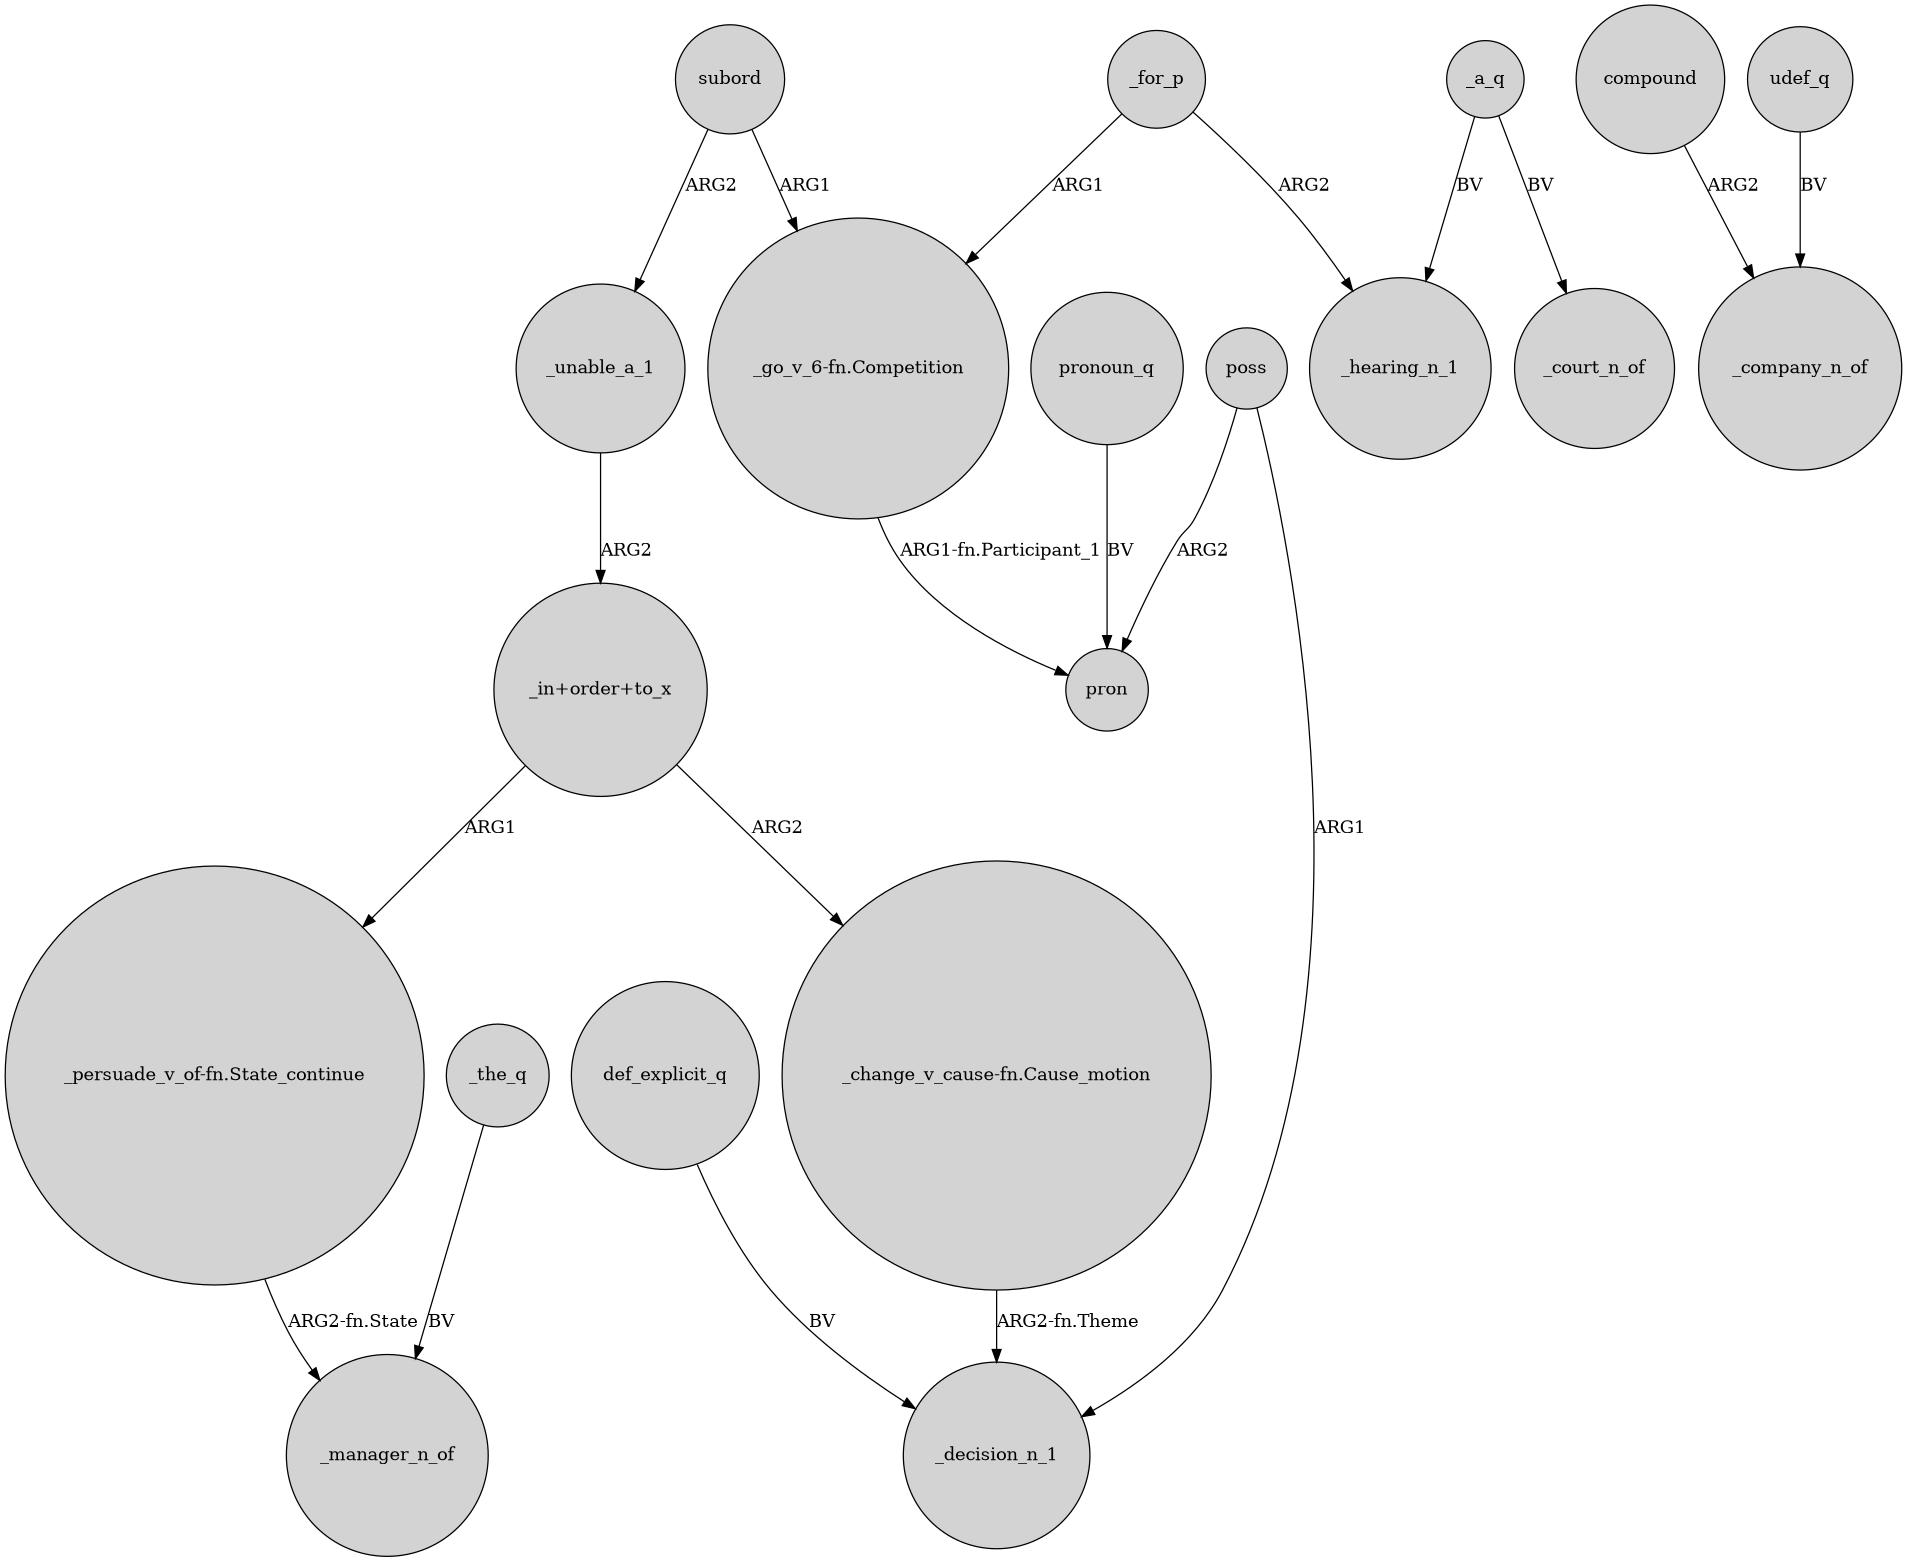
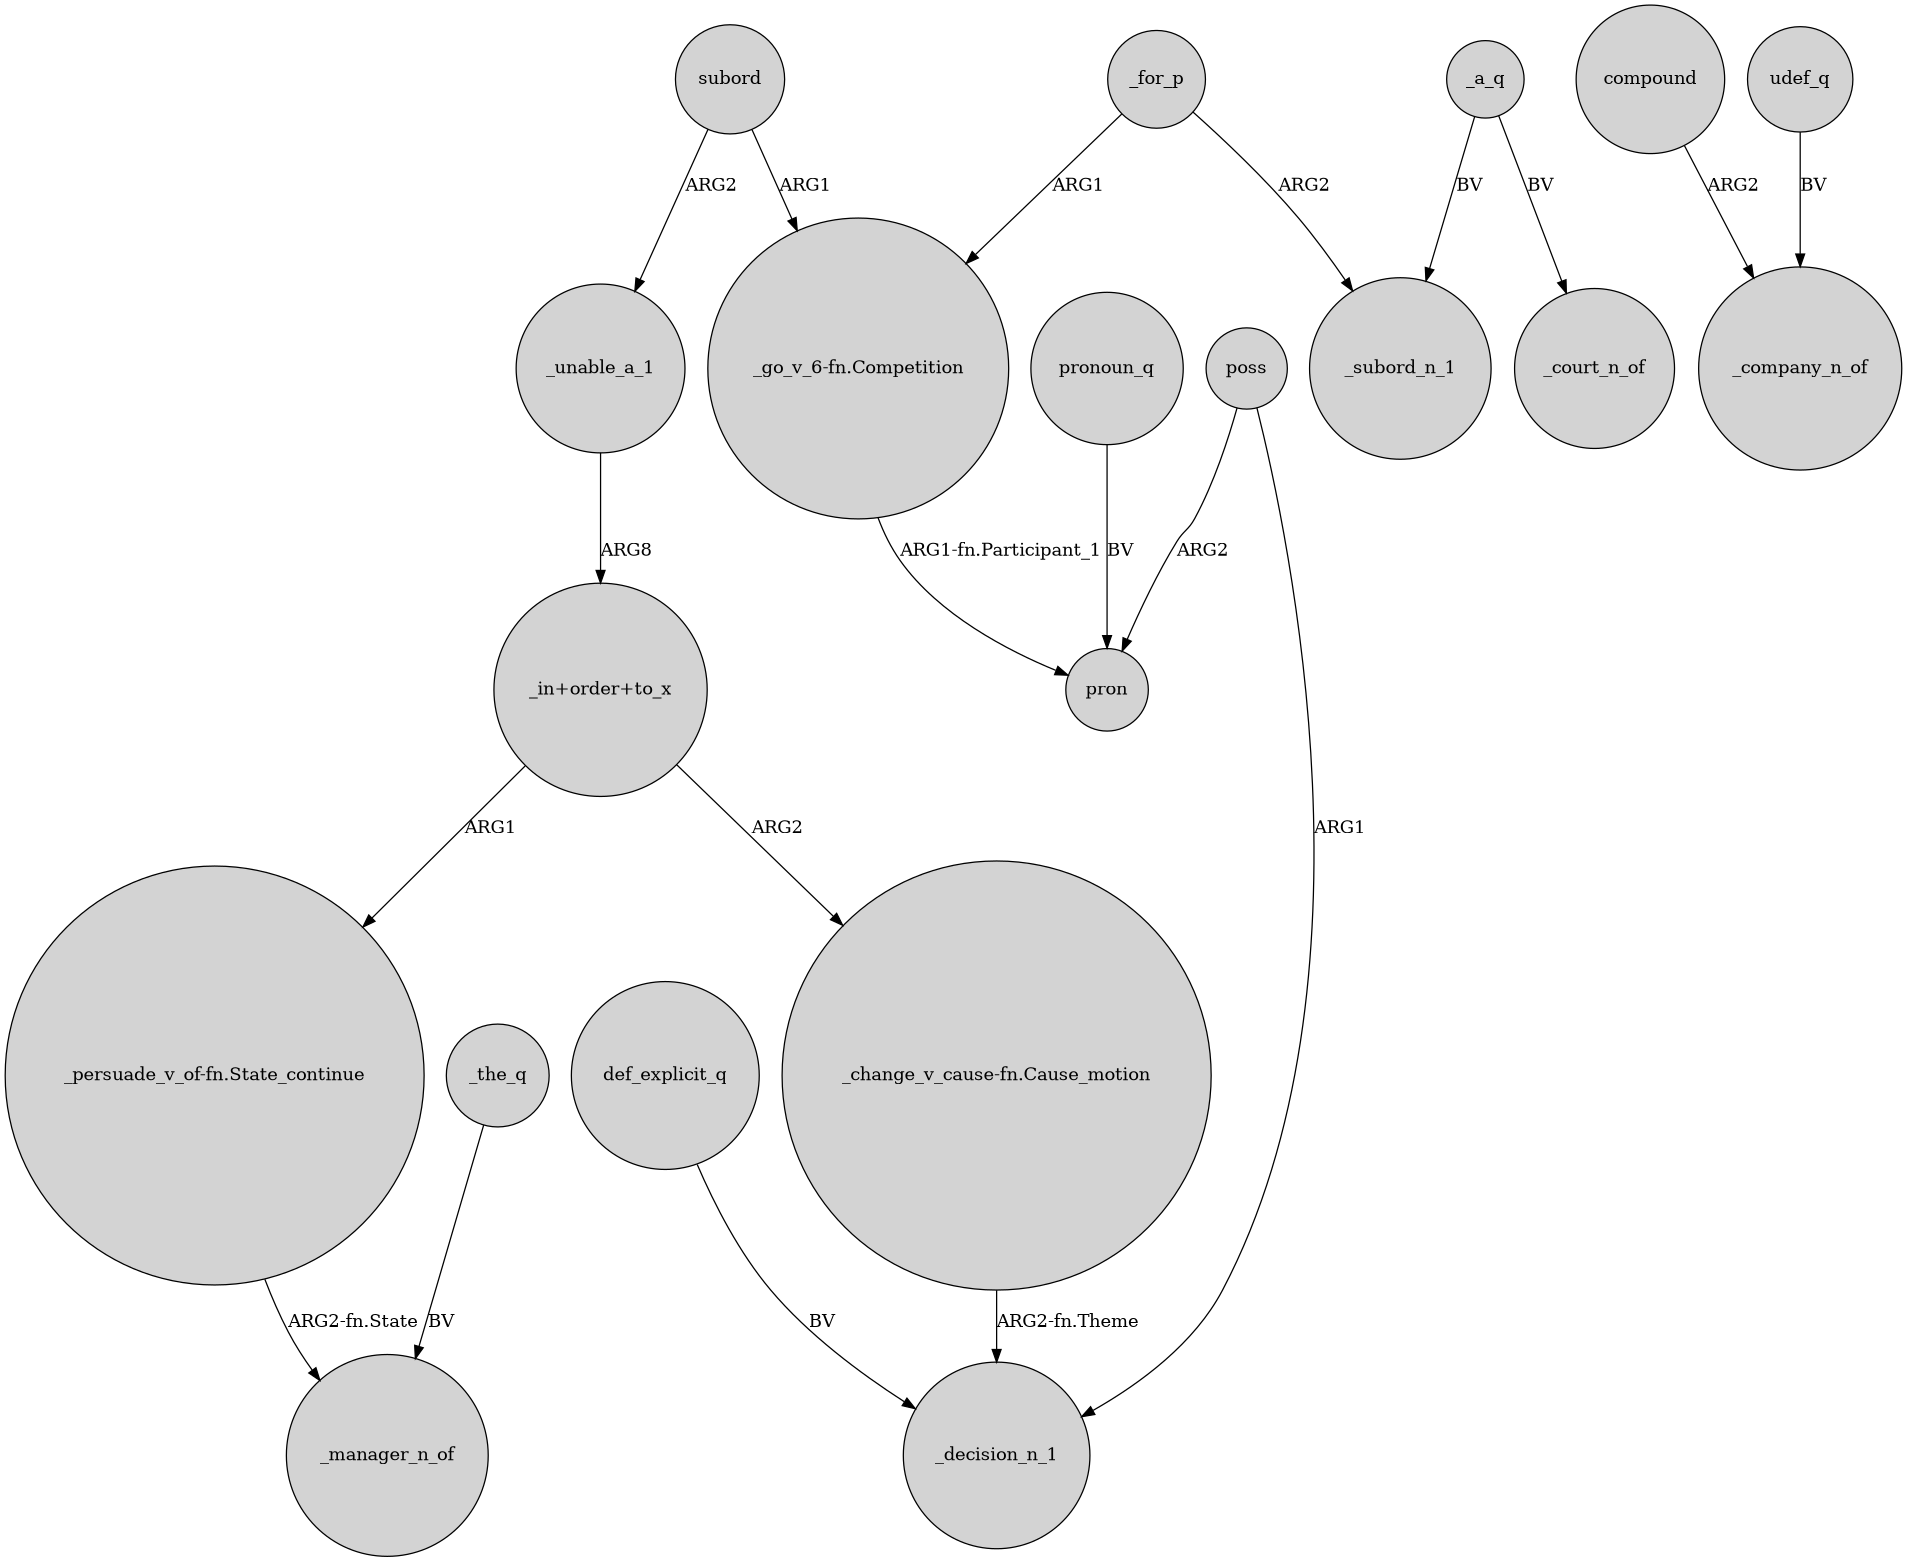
node "_hearing_n_1": label "_hearing_n_1" -> "_subord_n_1"
edge "_unable_a_1" -> "_in+order+to_x": label "ARG2" -> "ARG8"
